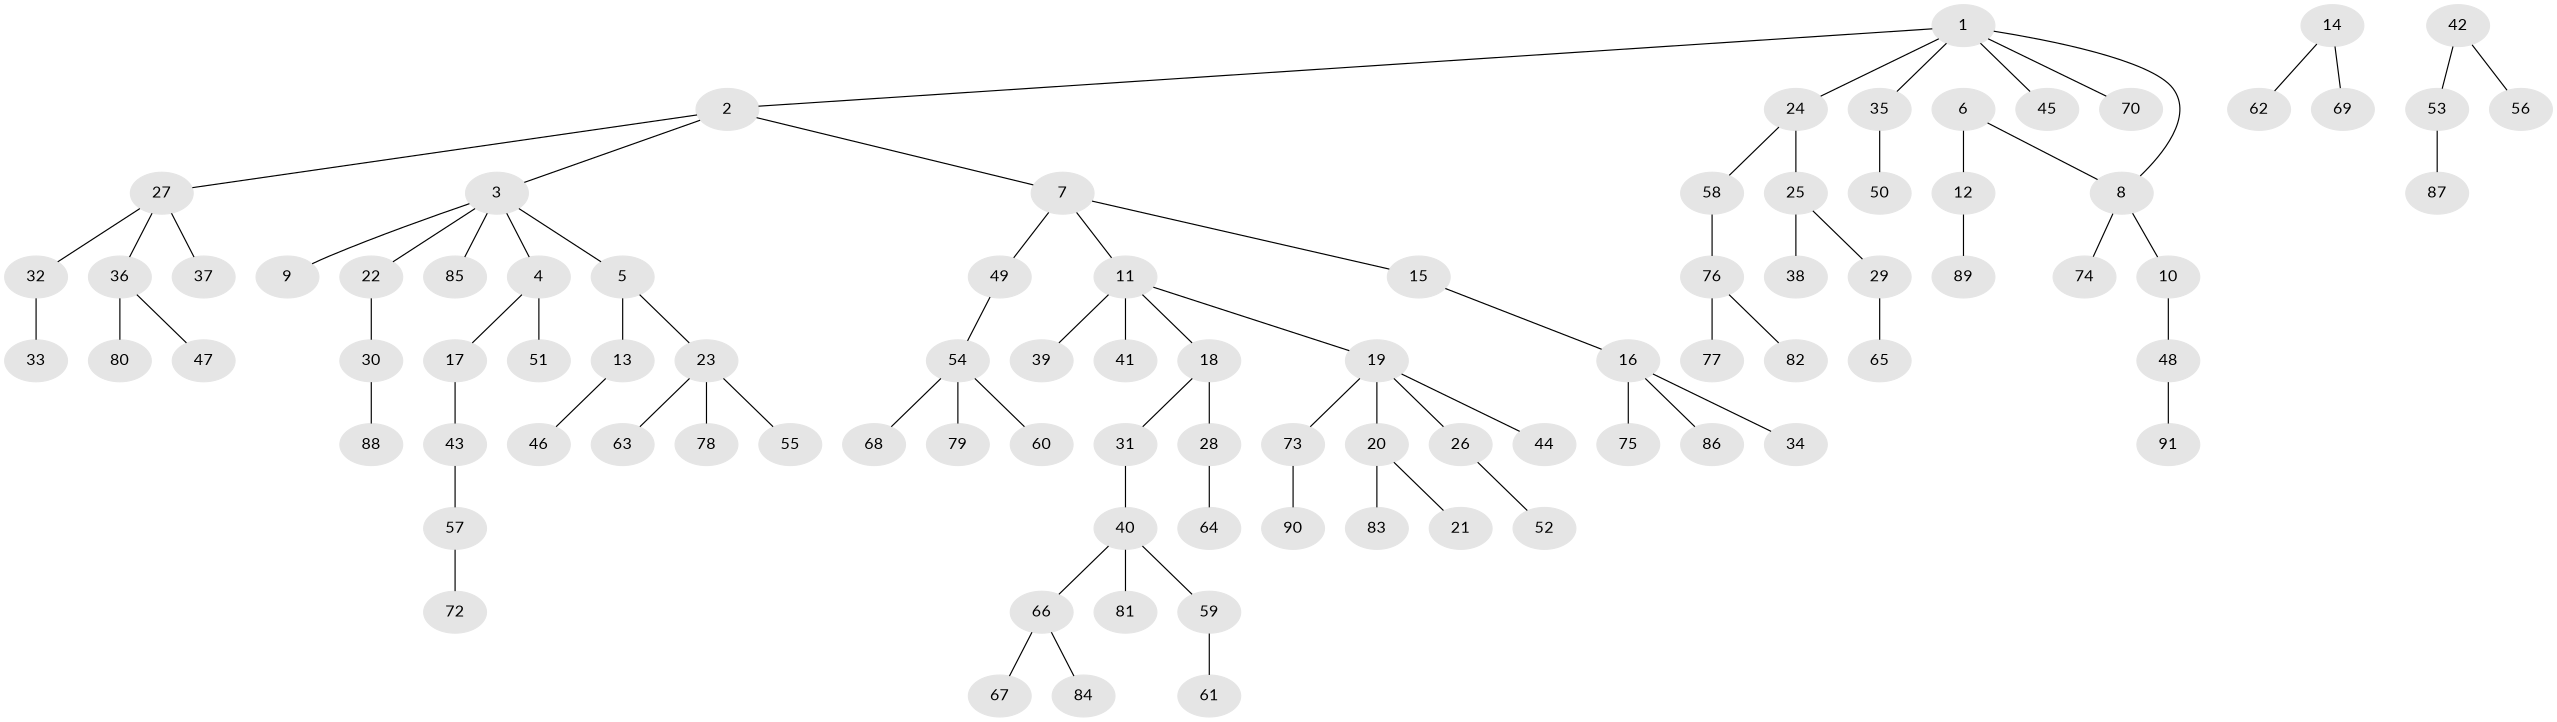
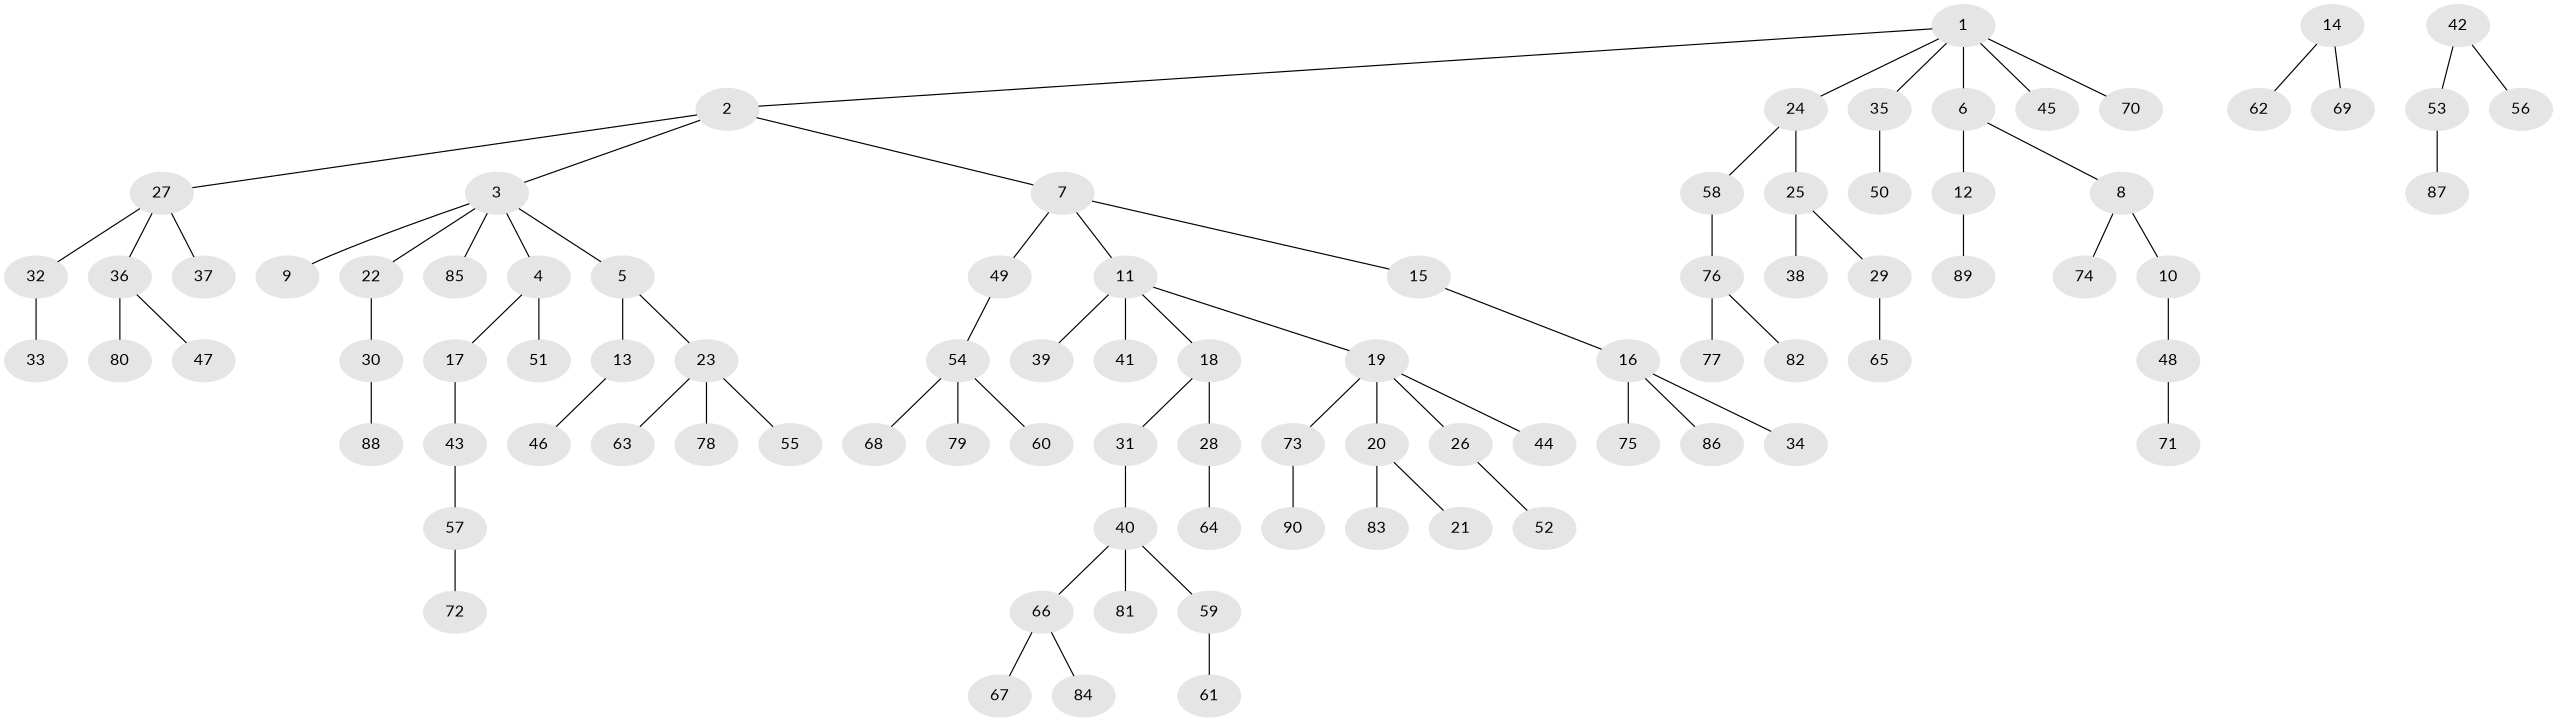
edge "1" -- "8": now "1" -- "6"
node "91": label "91" -> "71"
